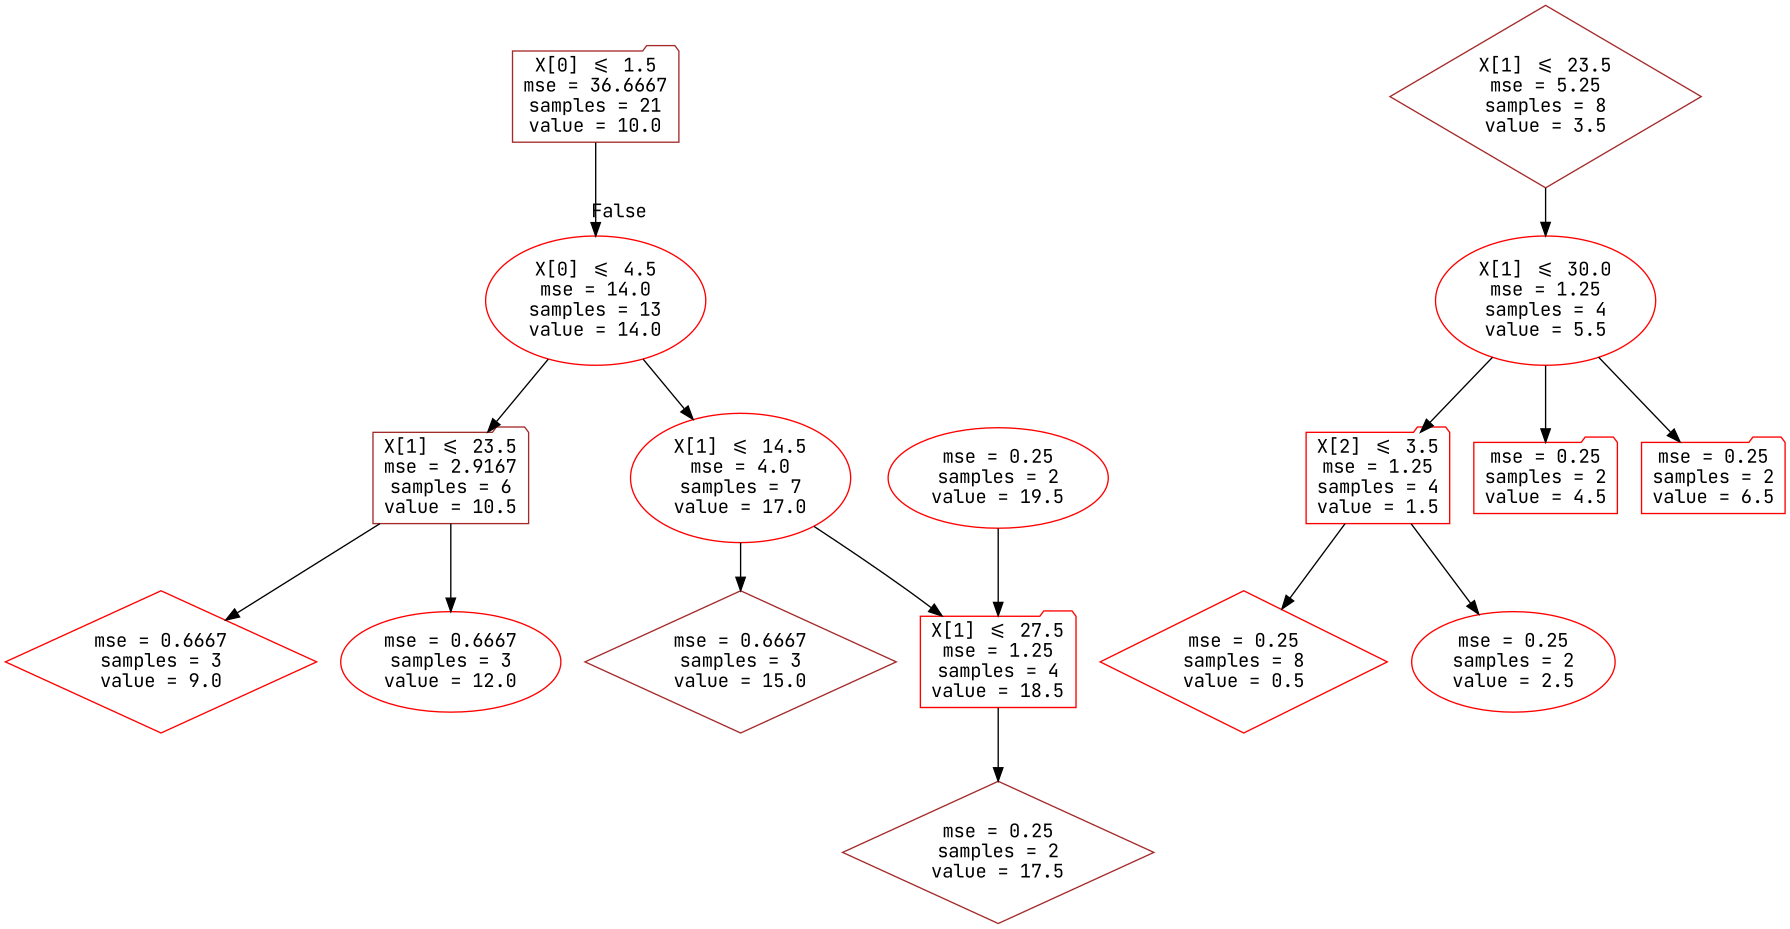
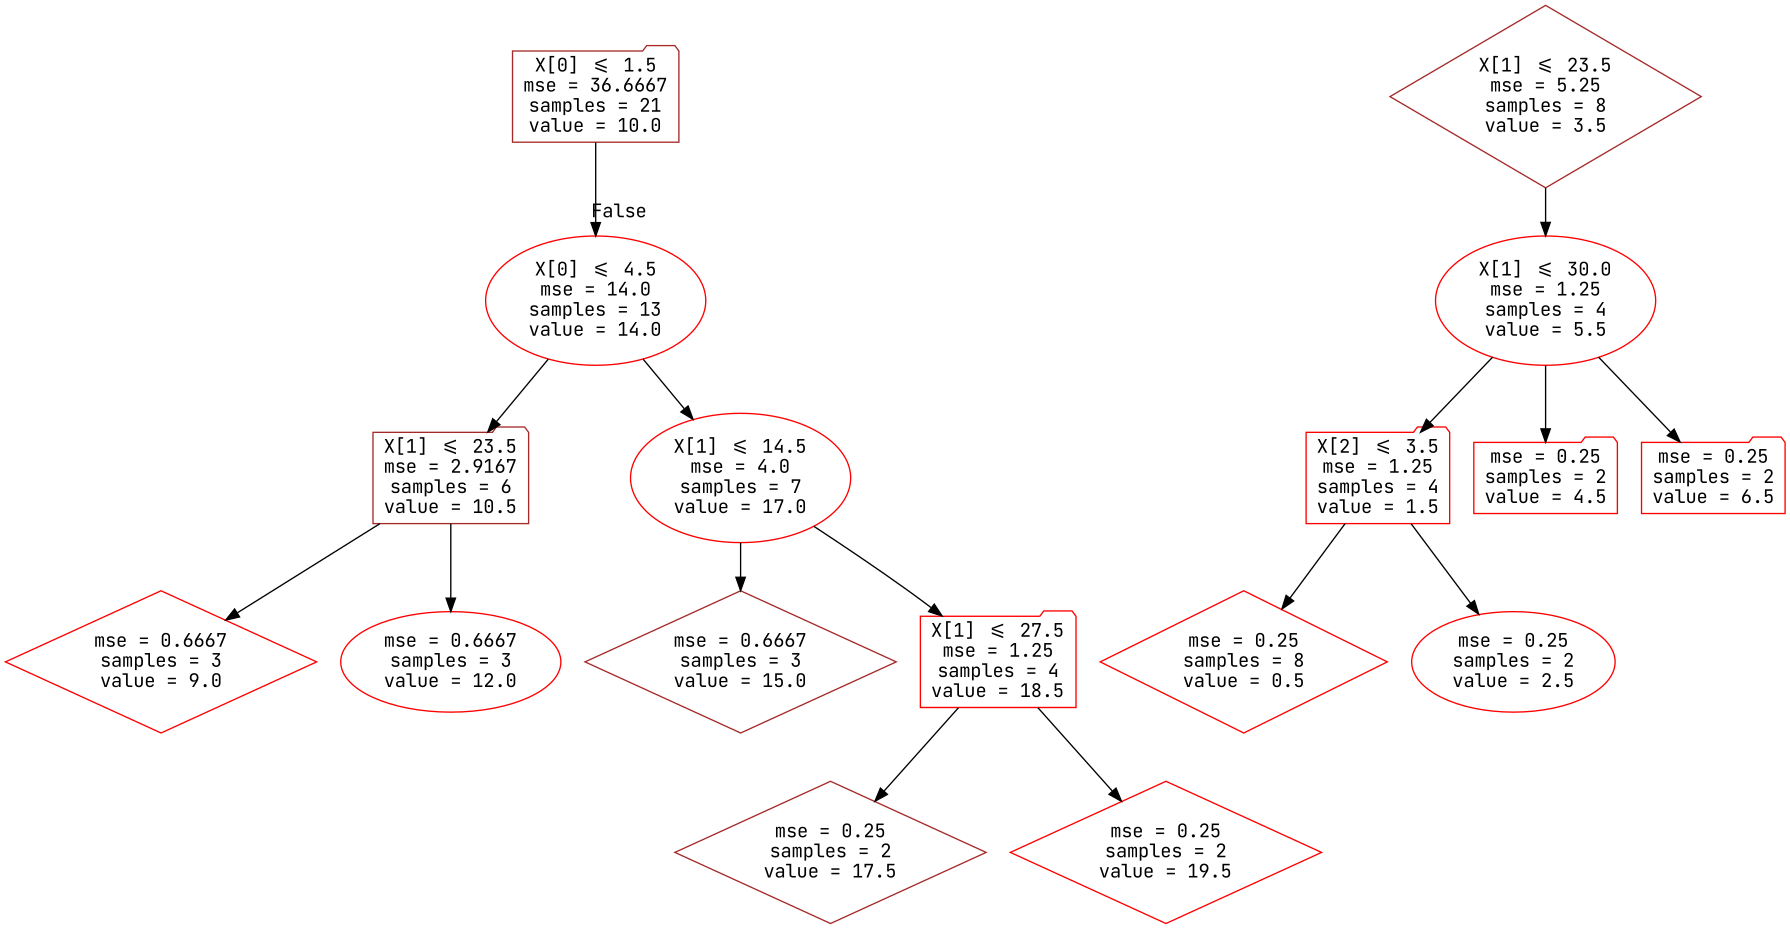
node "mse = 0.25 samples = 2 value = 19.5": shape ellipse -> diamond
edge "mse = 0.25 samples = 2 value = 19.5" -> "X[1] <= 27.5 mse = 1.25 samples = 4 value = 18.5": reversed
